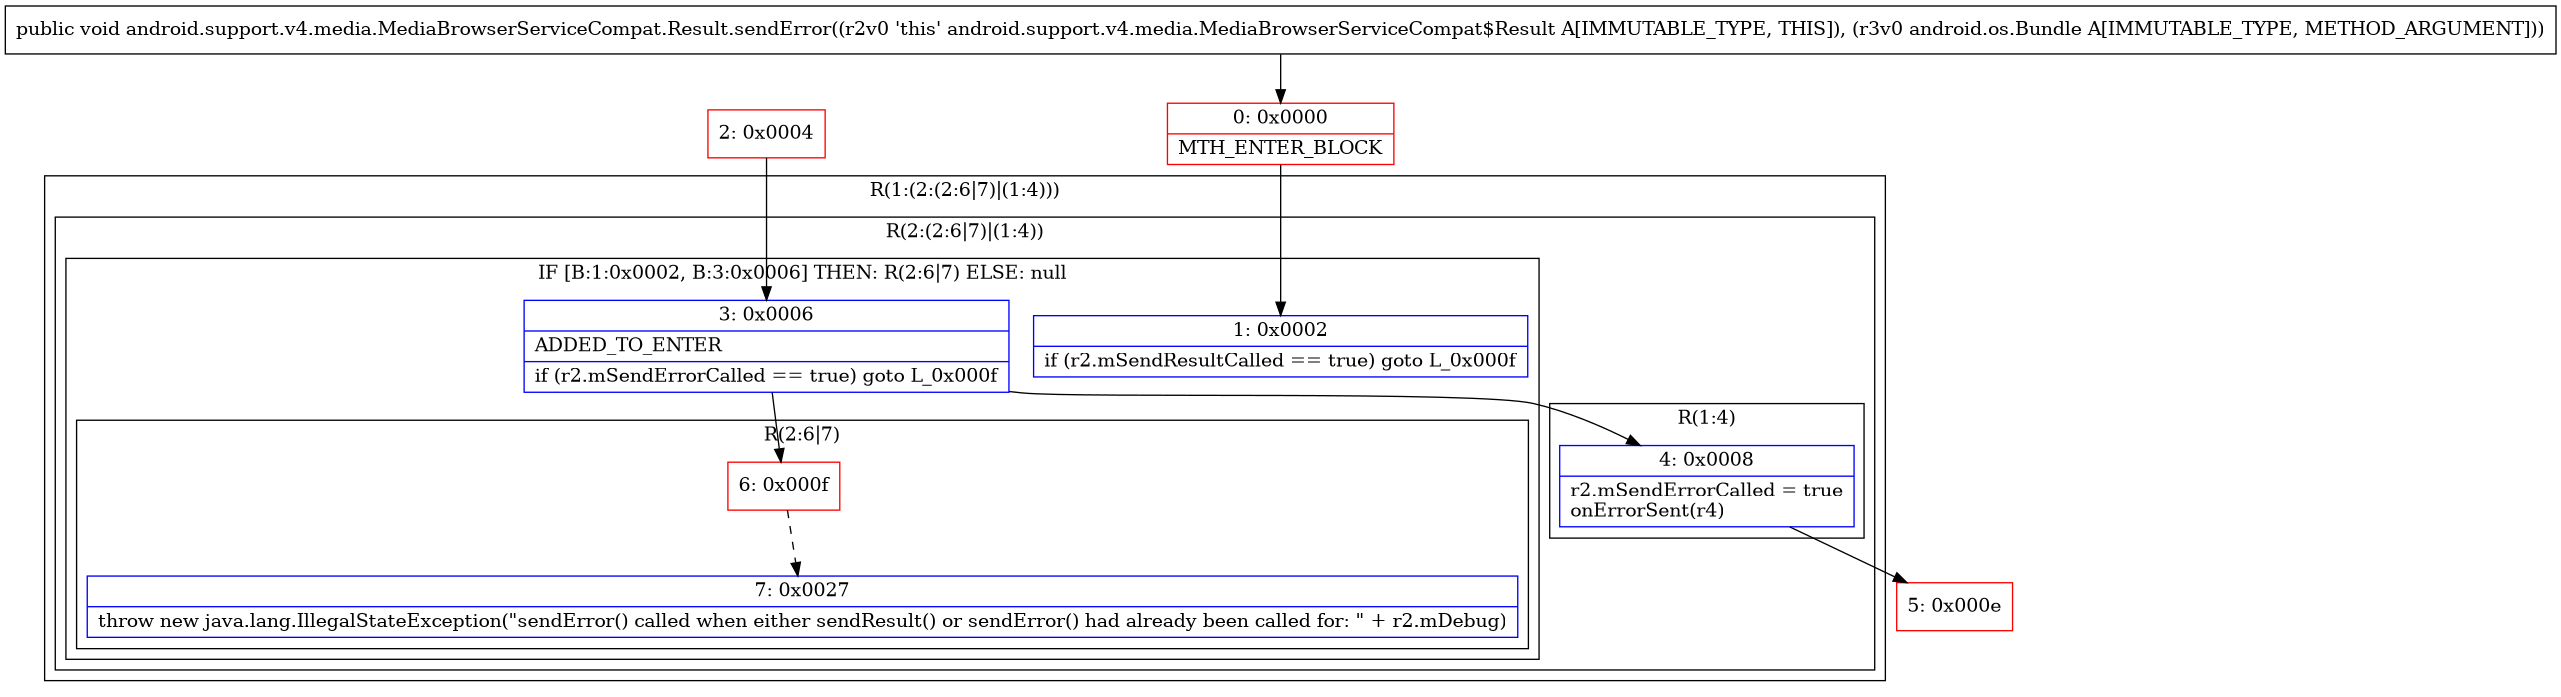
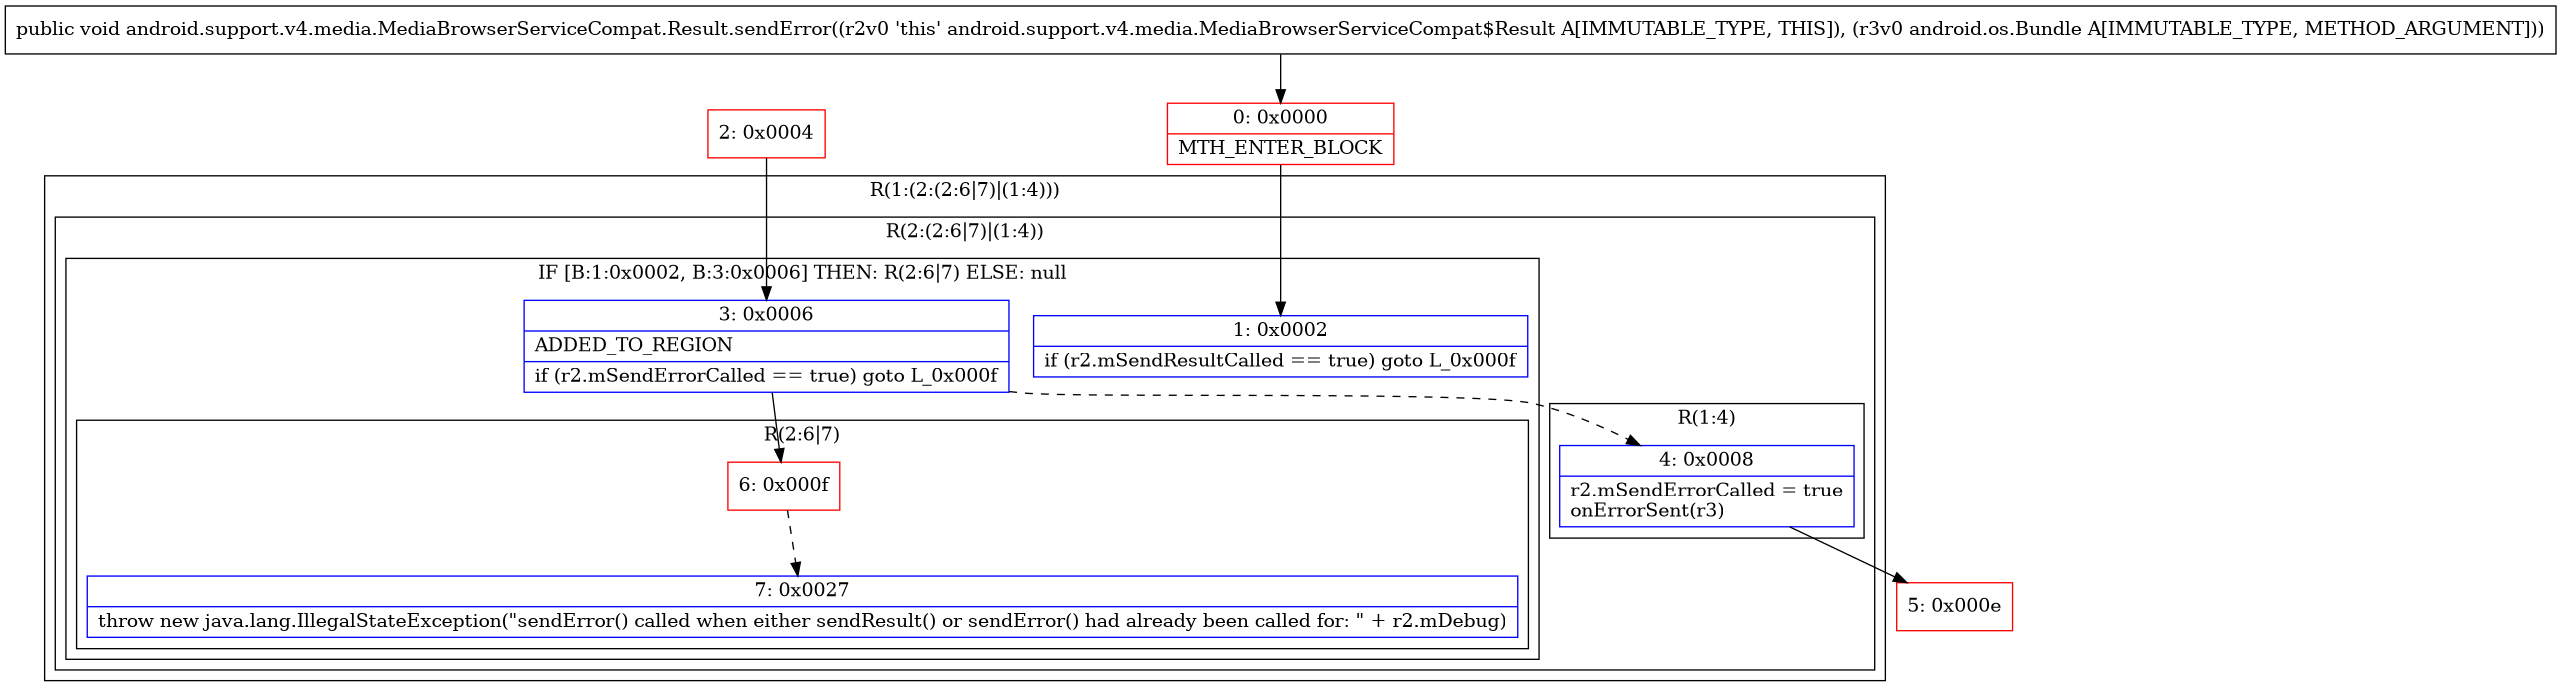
node "3: 0x0006": text "ADDED_TO_ENTER" -> "ADDED_TO_REGION"
edge "3: 0x0006" -> "4: 0x0008": style solid -> dashed
node "4: 0x0008": text "onErrorSent(r4)" -> "onErrorSent(r3)"
